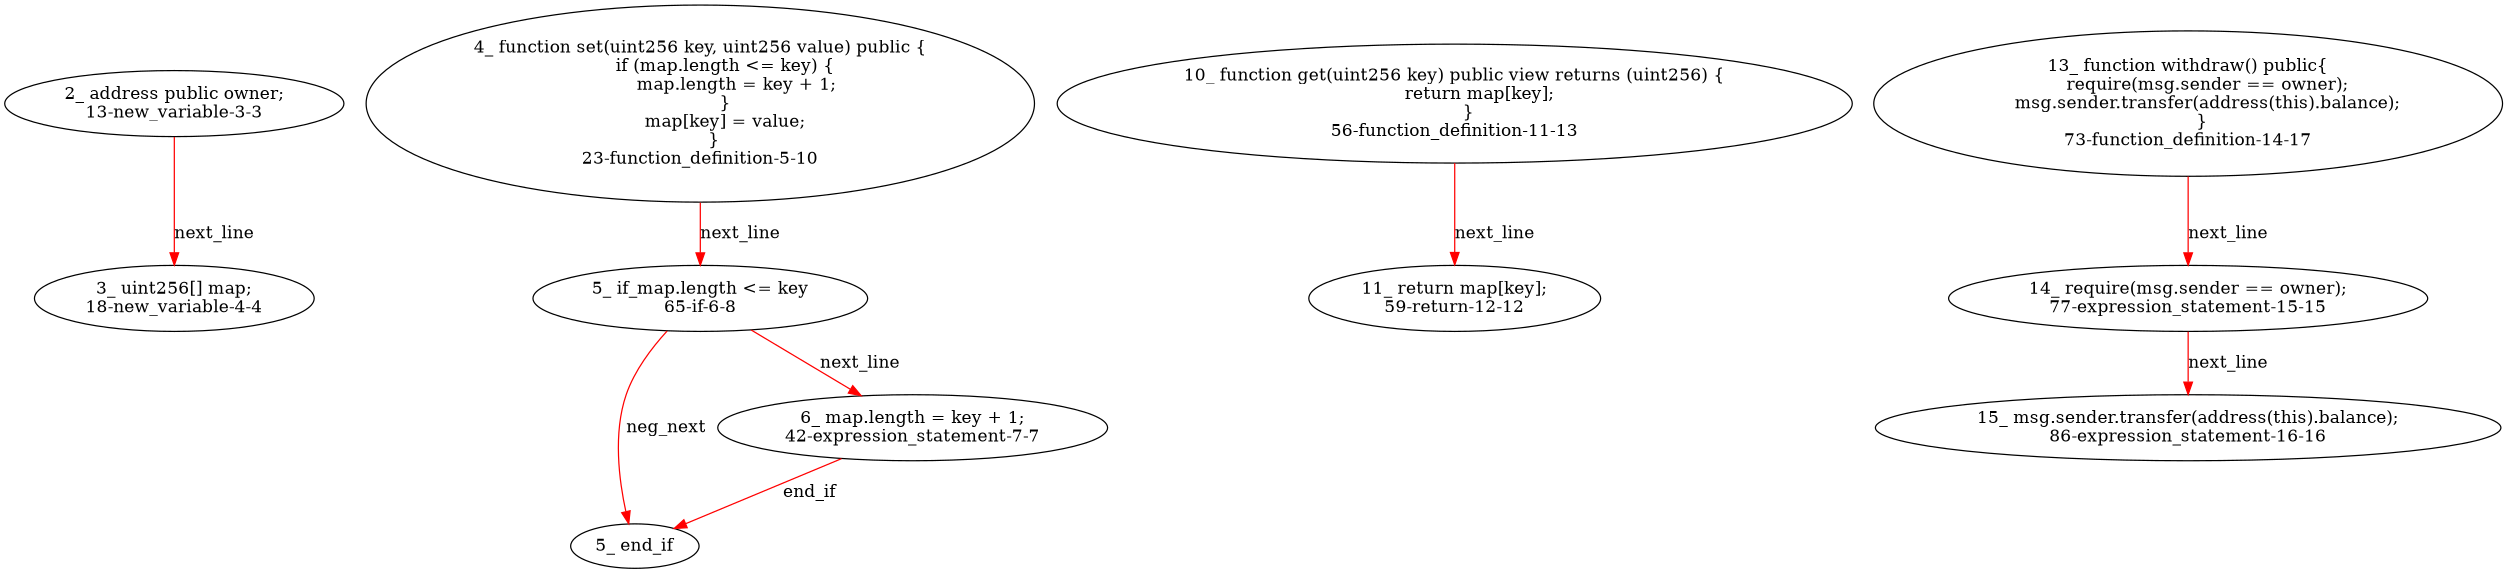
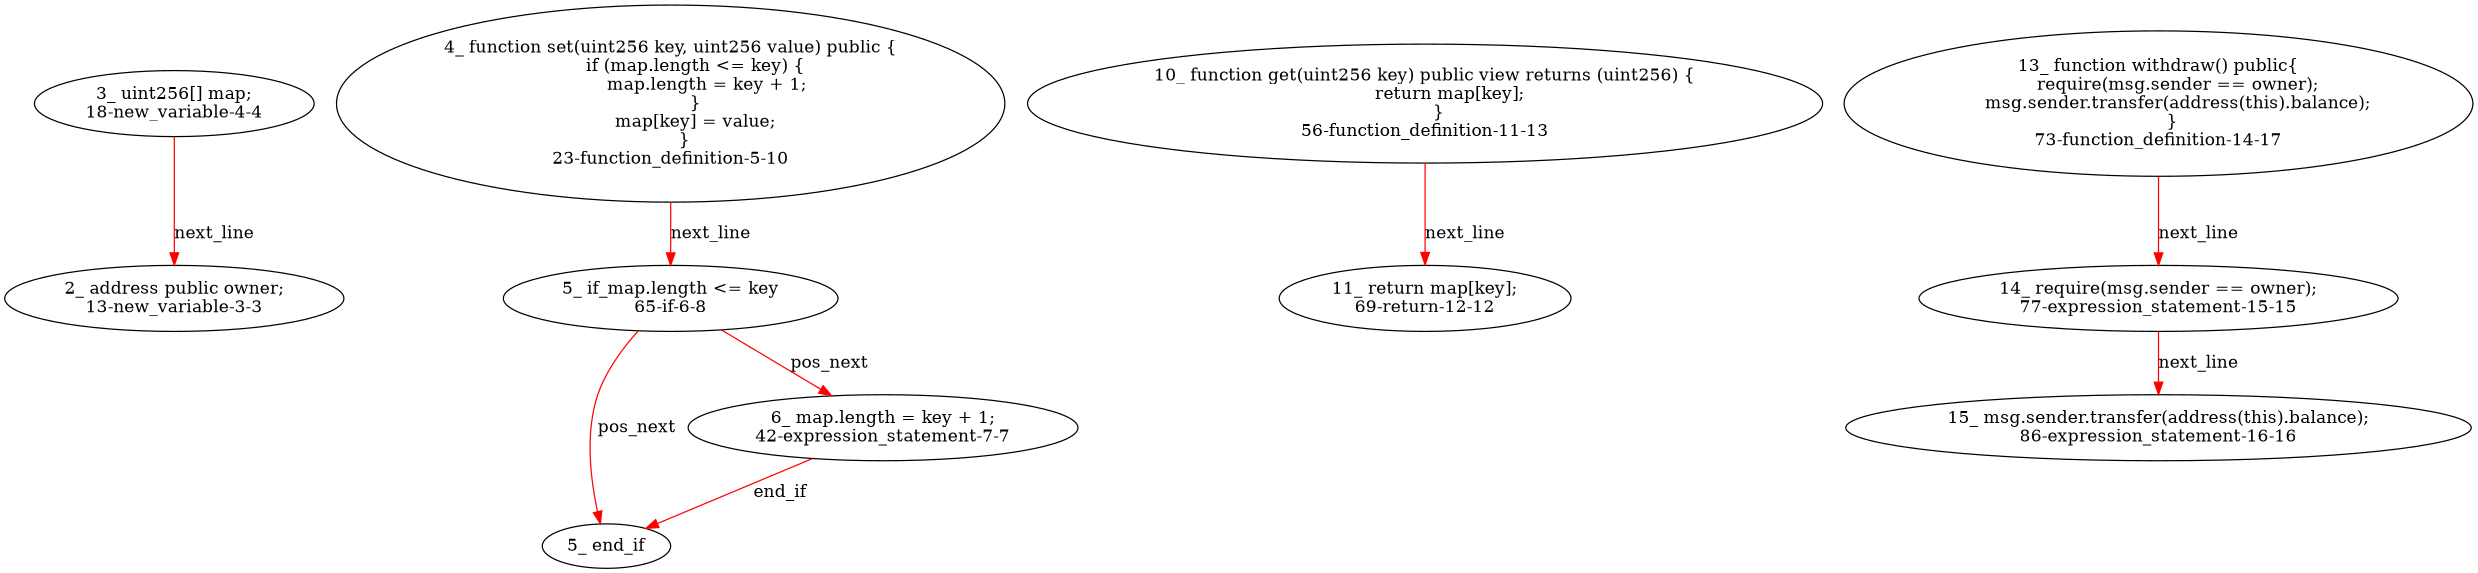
edge "2_ address public owner; 13-new_variable-3-3" -> "3_ uint256[] map; 18-new_variable-4-4": reversed
node "11_ return map[key]; 59-return-12-12": label "11_ return map[key]; 59-return-12-12" -> "11_ return map[key]; 69-return-12-12"
edge "5_ if_map.length <= key 65-if-6-8" -> "6_ map.length = key + 1; 42-expression_statement-7-7": label "next_line" -> "pos_next"
edge "5_ if_map.length <= key 65-if-6-8" -> "5_ end_if": label "neg_next" -> "pos_next"
